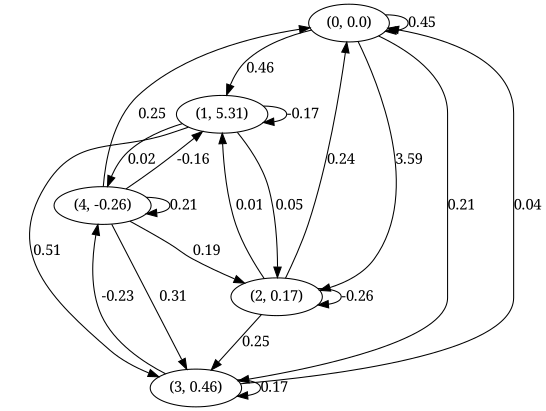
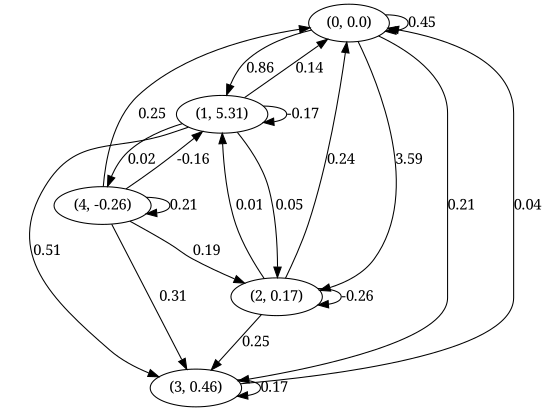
edge "(0, 0.0)" -> "(1, 5.31)": label "0.46" -> "0.86"
edge "(1, 5.31)" -> "(0, 0.0)": added, label "0.14"
edge "(3, 0.46)" -> "(4, -0.26)": removed, label "-0.23"
